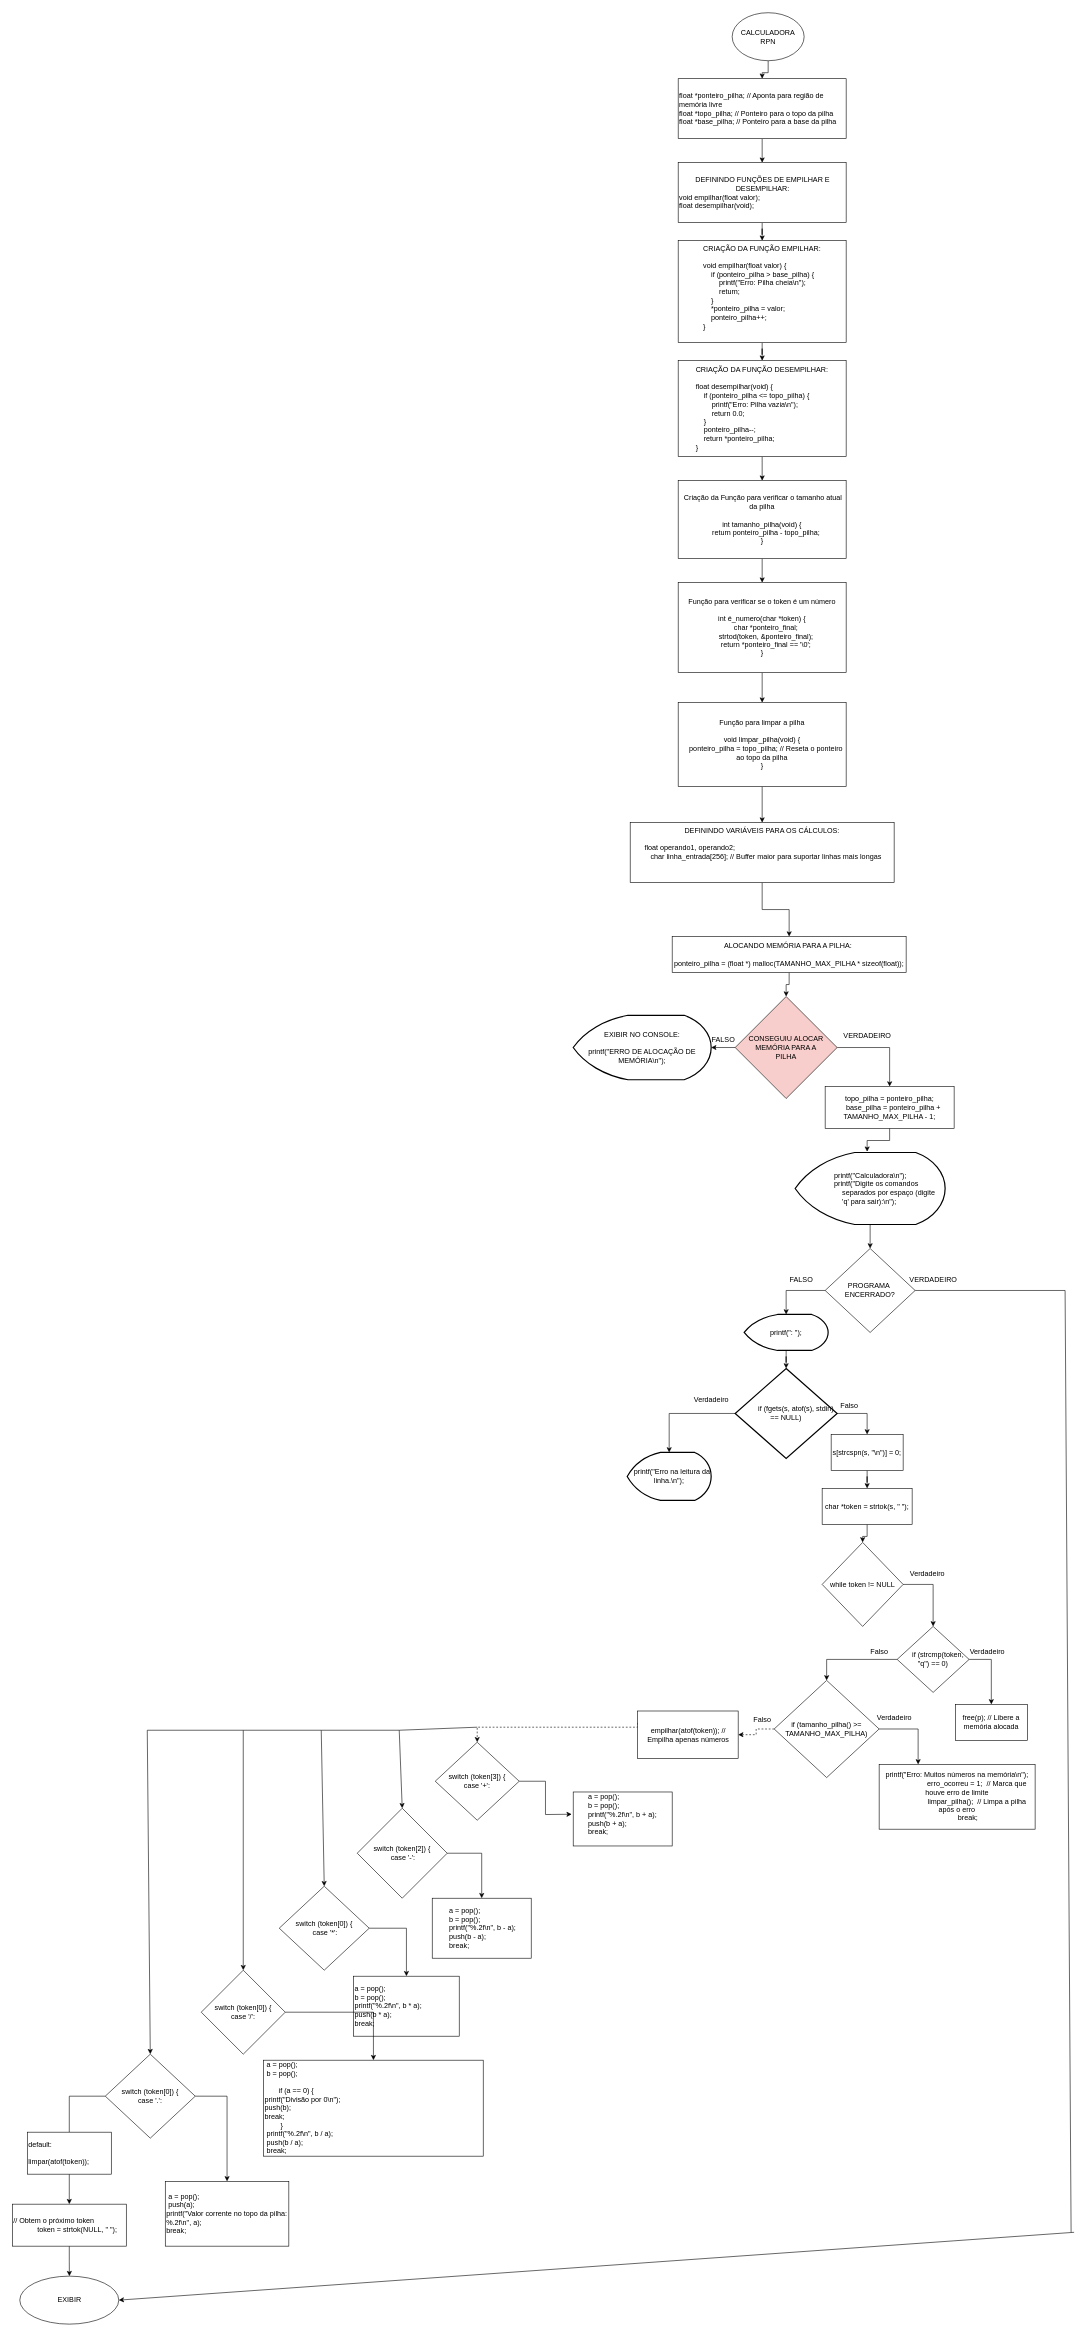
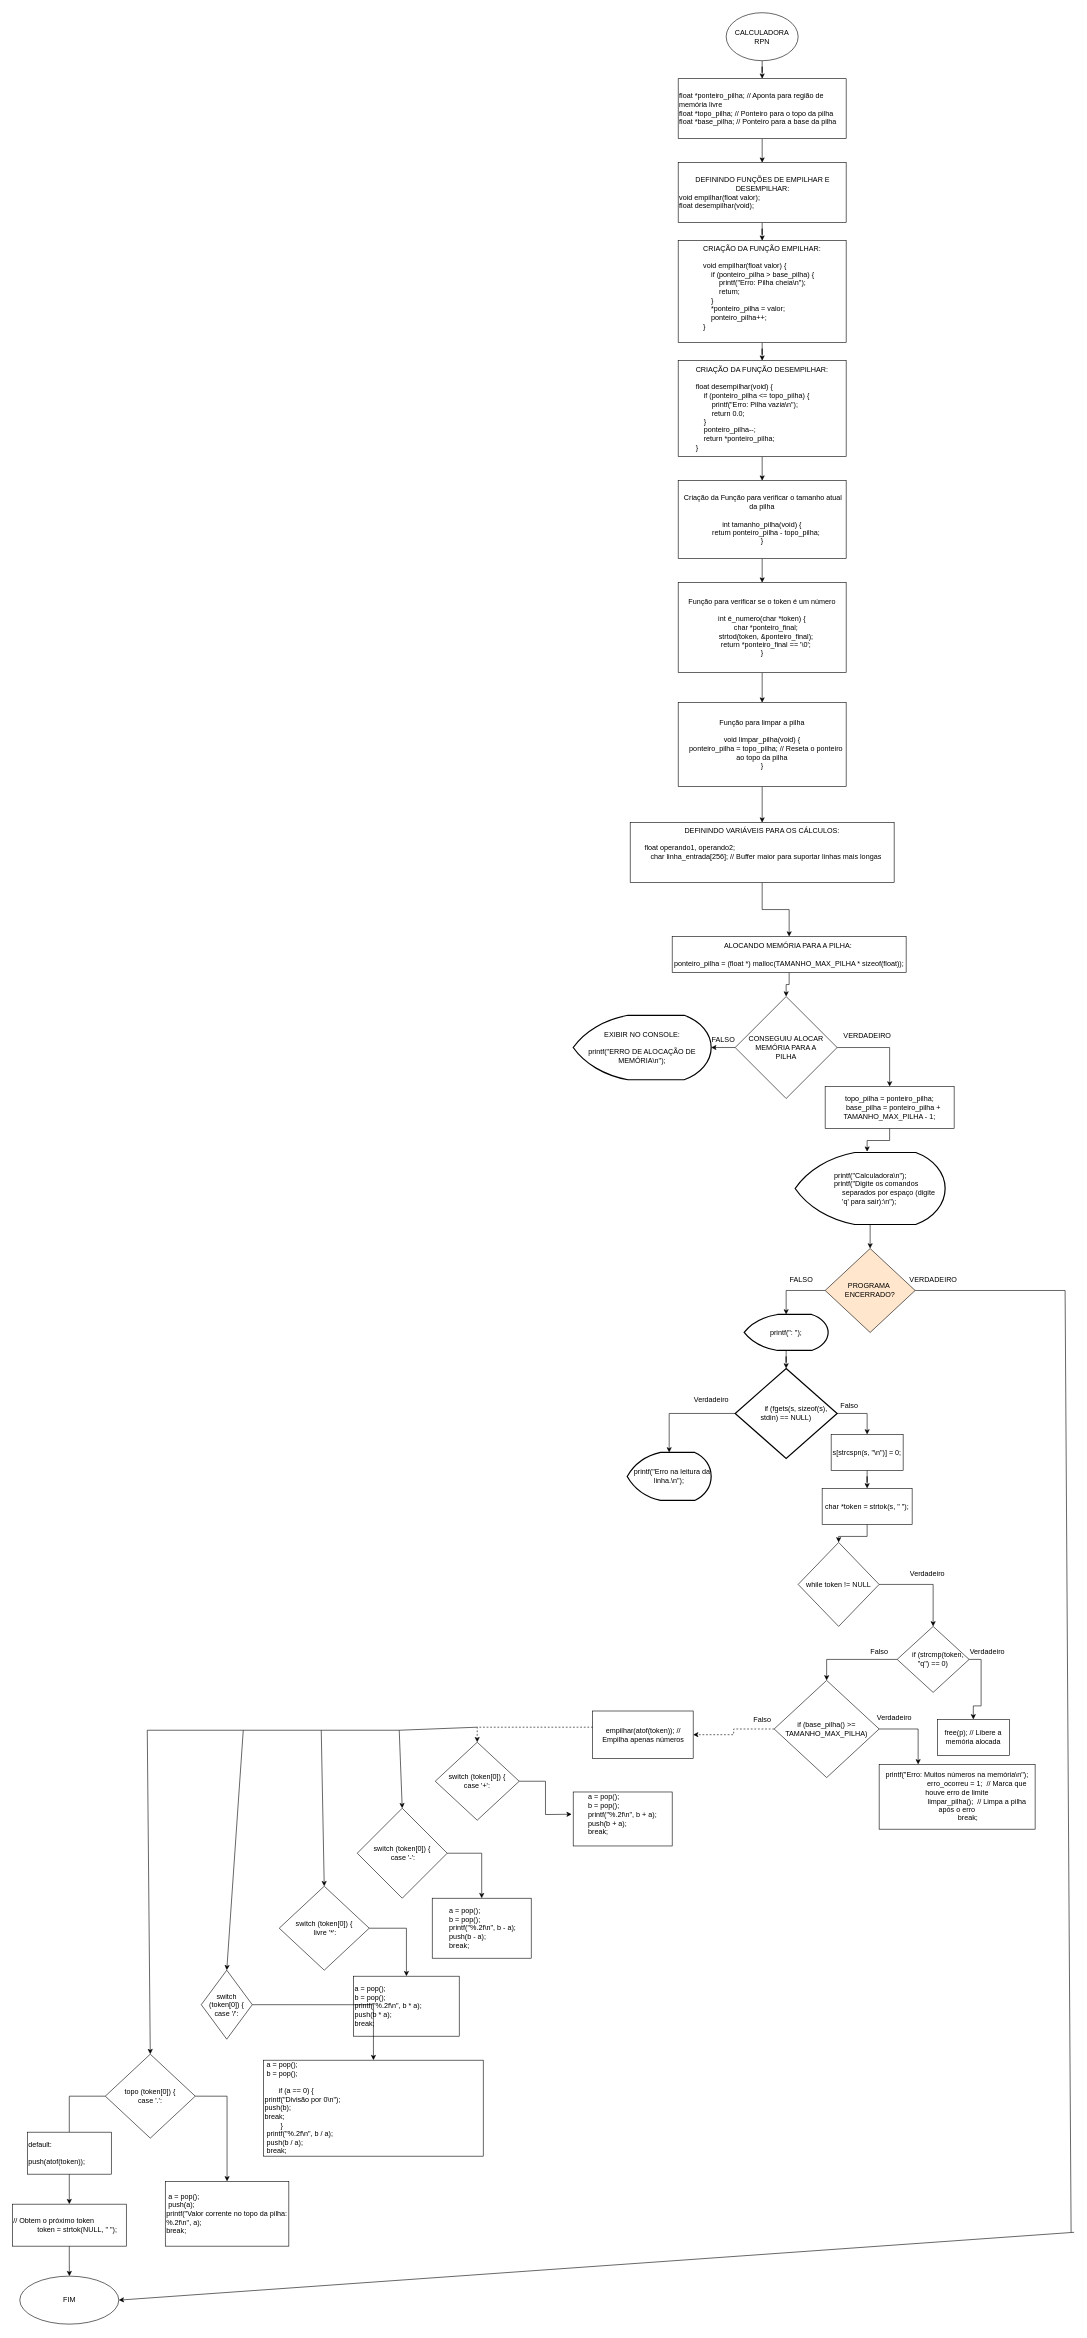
node "CALCULADORA RPN": moved (768, 36) -> (762, 36)
node "CONSEGUIU ALOCAR MEMÓRIA PARA A PILHA": fillcolor #f8cecc -> #ffffff
node "PROGRAMA ENCERRADO?": fillcolor #ffffff -> #ffe6cc
node "if (fgets(s, atof(s), stdin) == NULL)": label "if (fgets(s, atof(s), stdin) == NULL)" -> "if (fgets(s, sizeof(s), stdin) == NULL)"
node "while token != NULL": moved (863, 1584) -> (839, 1584)
node "free(p); // Libere a memória alocada": moved (992, 1722) -> (974, 1737)
node "if (tamanho_pilha() >= TAMANHO_MAX_PILHA)": label "if (tamanho_pilha() >= TAMANHO_MAX_PILHA)" -> "if (base_pilha() >= TAMANHO_MAX_PILHA)"
node "empilhar(atof(token)); // Empilha apenas números": moved (688, 1735) -> (643, 1735)
node "switch (token[3]) { case '+':": label "switch (token[3]) { case '+':" -> "switch (token[0]) { case '+':"
node "switch (token[2]) { case '-':": label "switch (token[2]) { case '-':" -> "switch (token[0]) { case '-':"
node "switch (token[0]) { case '*':": label "switch (token[0]) { case '*':" -> "switch (token[0]) { livre '*':"
node "switch (token[0]) { case '/':": size 84x84 -> 51x69
node "switch (token[0]) { case '.':": label "switch (token[0]) { case '.':" -> "topo (token[0]) { case '.':"
node "default: limpar(atof(token));": label "default: limpar(atof(token));" -> "default: push(atof(token));"
node "EXIBIR": label "EXIBIR" -> "FIM"
